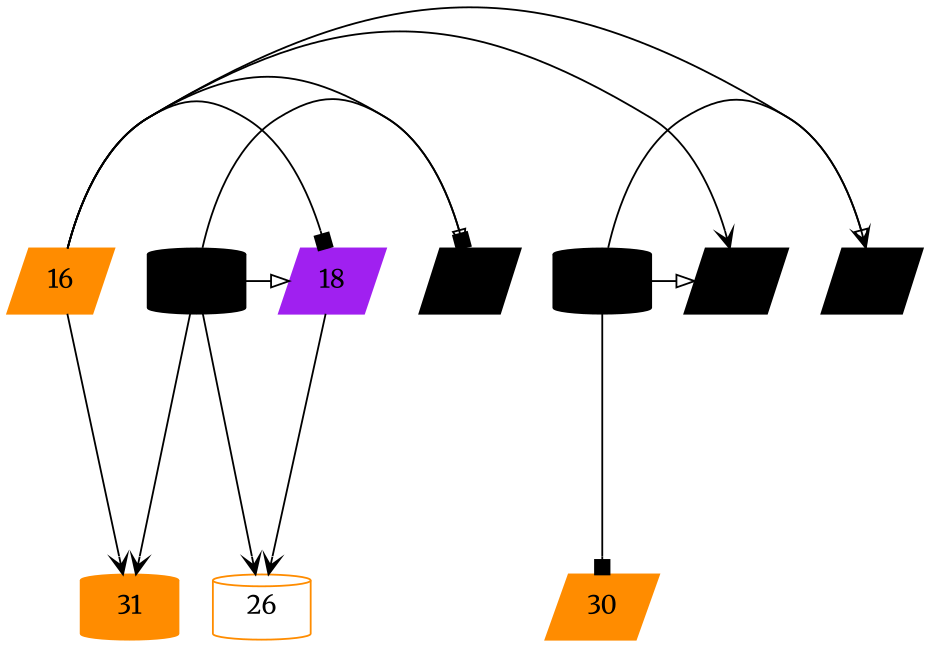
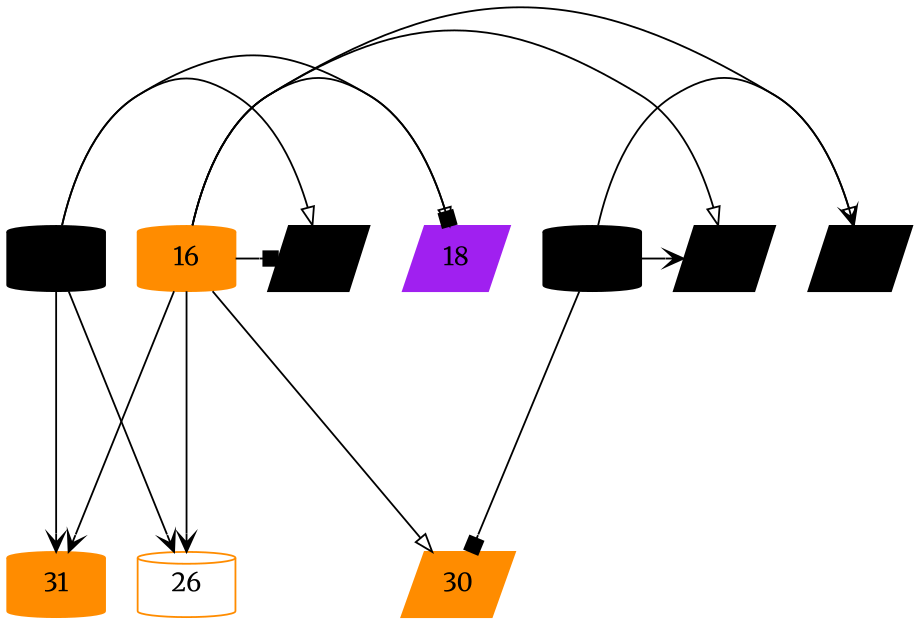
node "16": shape parallelogram -> cylinder
edge "16" -> "30": added
edge "18" -> "26": now "16" -> "26"
